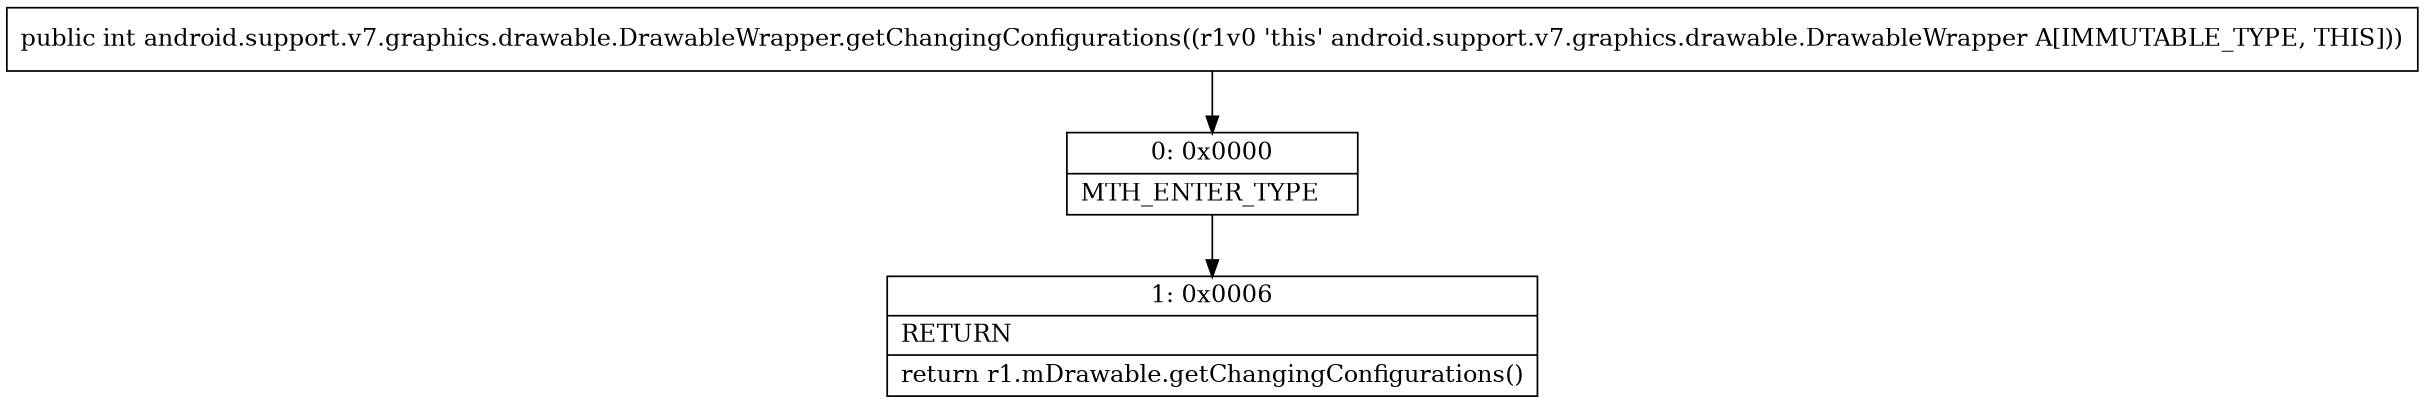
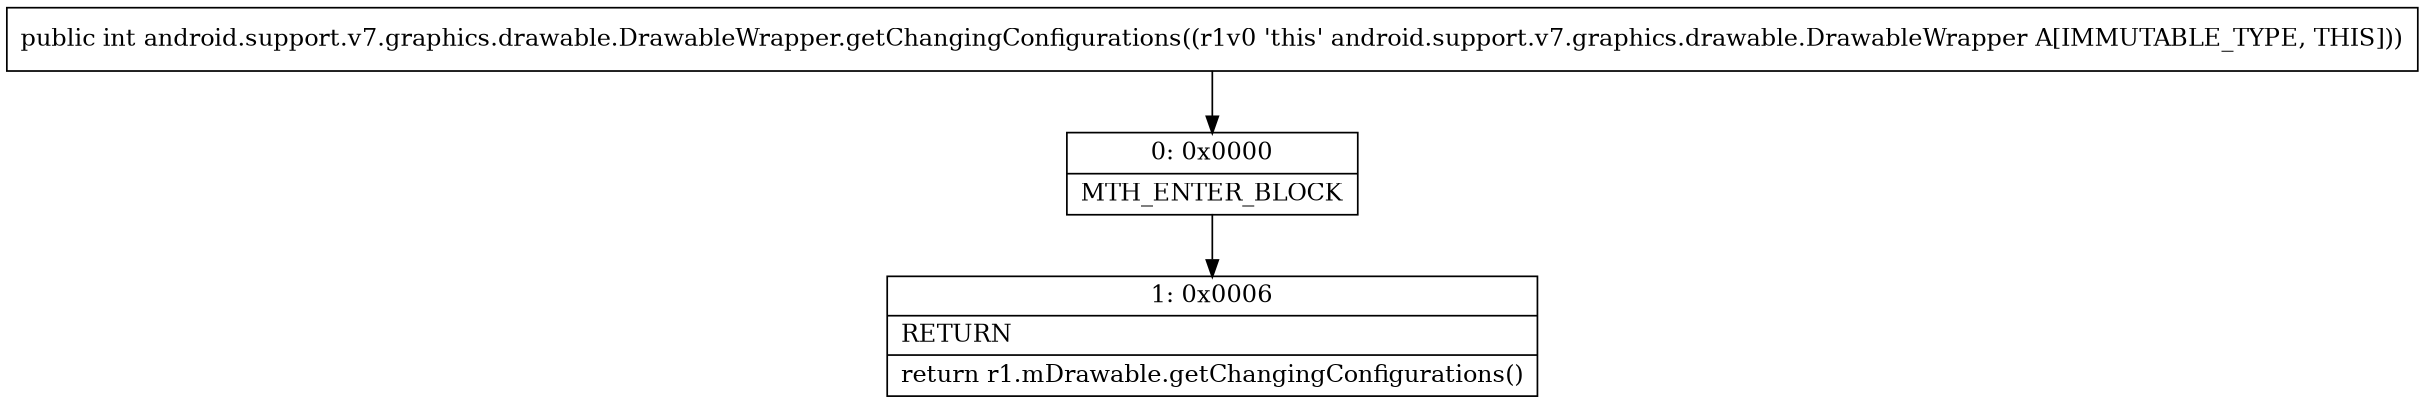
node "0: 0x0000": text "MTH_ENTER_TYPE" -> "MTH_ENTER_BLOCK"
